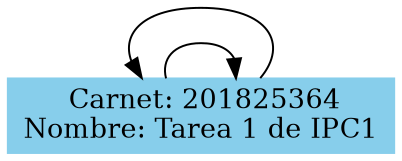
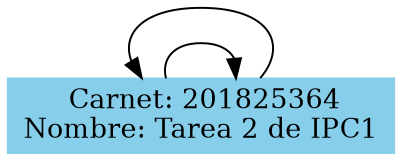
node "Carnet: 201825364 Nombre: Tarea 1 de IPC1": label "Carnet: 201825364 Nombre: Tarea 1 de IPC1" -> "Carnet: 201825364 Nombre: Tarea 2 de IPC1"
